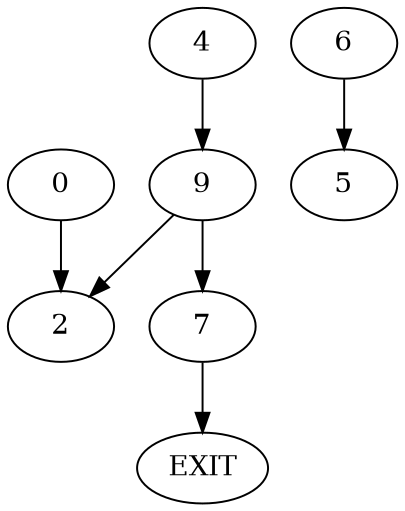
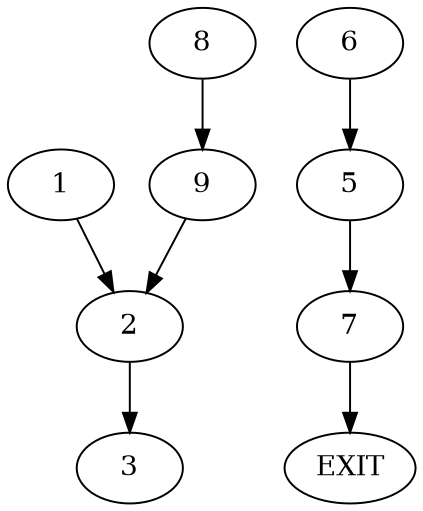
node "4": label "4" -> "8"
node "0": label "0" -> "1"
edge "9" -> "7": now "5" -> "7"
node "3": added
